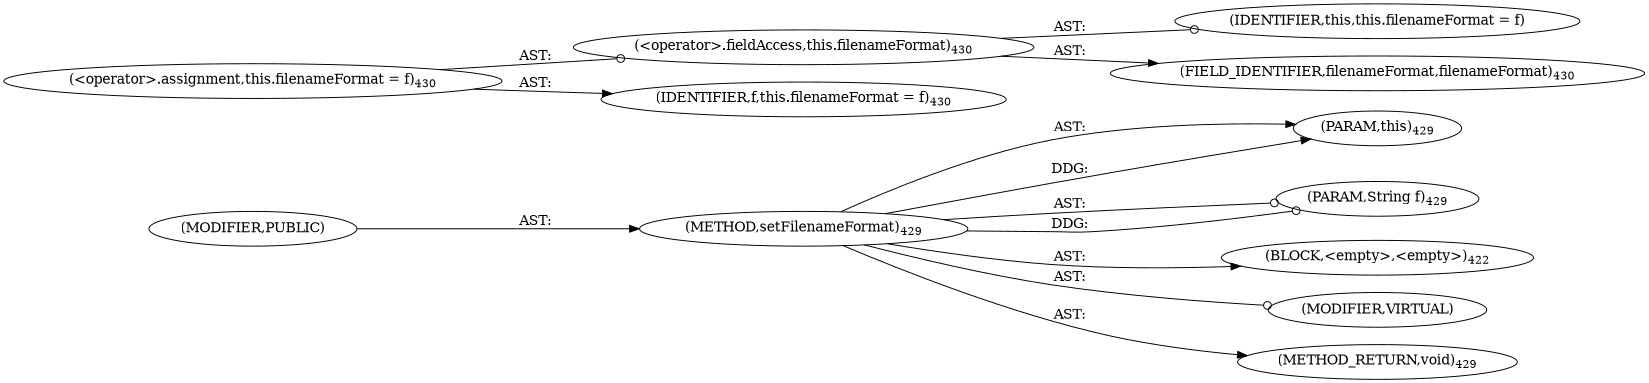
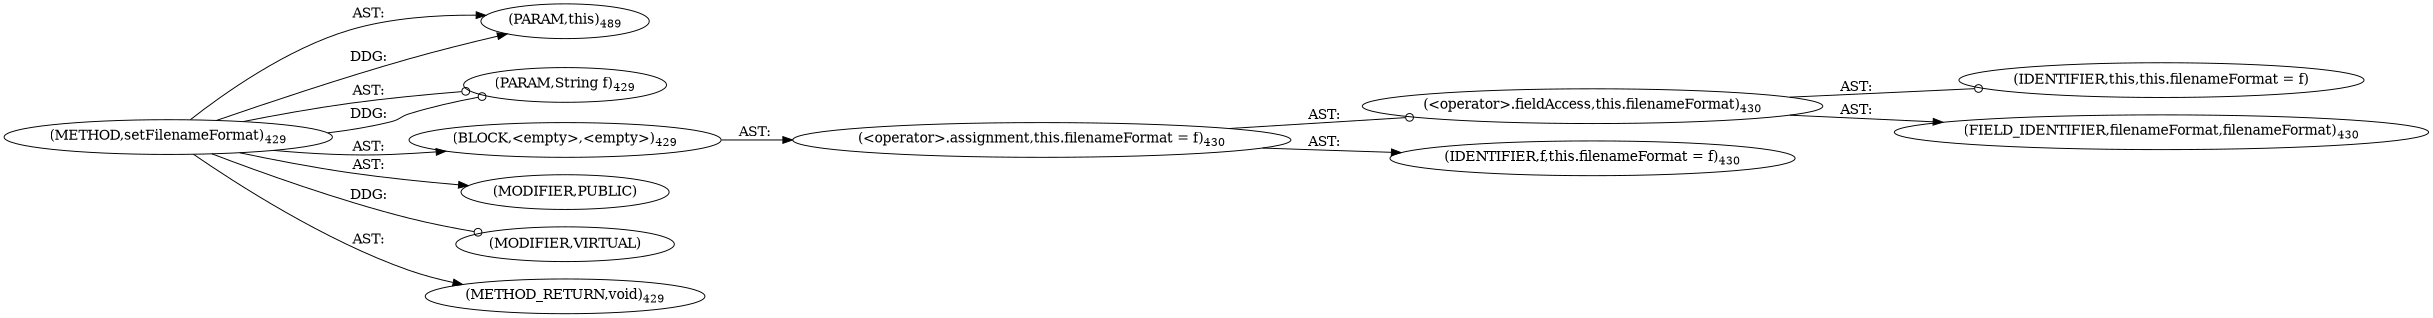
node "(PARAM,this)": text "429" -> "489"
edge "(BLOCK,<empty>,<empty>)" -> "(<operator>.assignment,this.filenameFormat = f)": added, label "AST:"
edge "(MODIFIER,PUBLIC)" -> "(METHOD,setFilenameFormat)": reversed
node "(BLOCK,<empty>,<empty>)": text "422" -> "429"
edge "(METHOD,setFilenameFormat)" -> "(MODIFIER,VIRTUAL)": label "AST: " -> "DDG: "
